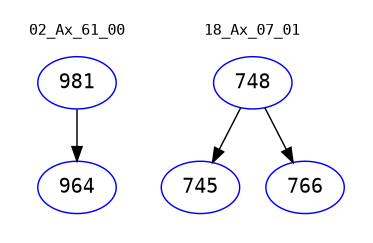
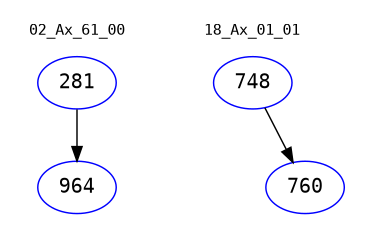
cluster "18_Ax_07_01": label "18_Ax_07_01" -> "18_Ax_01_01"
node "981": label "981" -> "281"
node "745": removed
node "766": label "766" -> "760"
